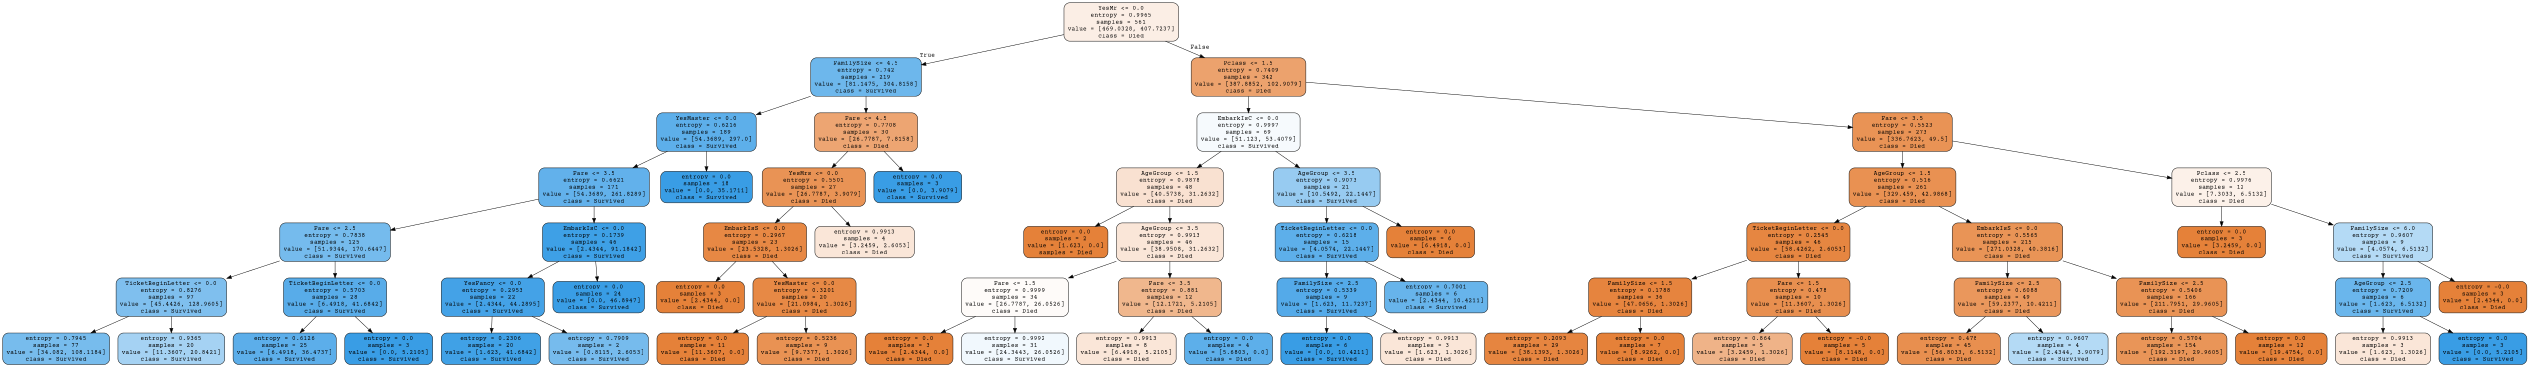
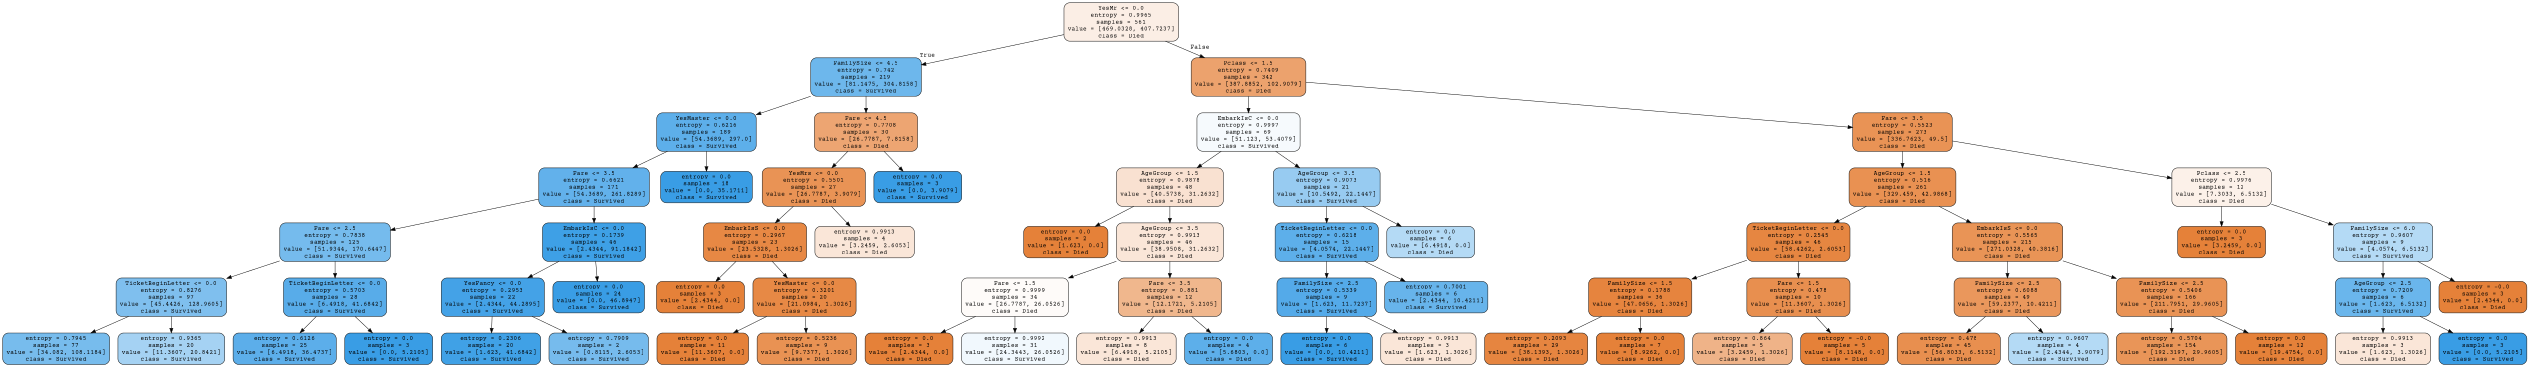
node "entropy = 0.0 samples = 2 value = [1.623, 0.0] samples = Died": label "entropy = 0.0 samples = 2 value = [1.623, 0.0] samples = Died" -> "entropy = 0.0 samples = 2 value = [1.623, 0.0] class = Died"
node "entropy = 0.0 samples = 6 value = [6.4918, 0.0] class = Died": fillcolor #e58139ff -> #399de560
